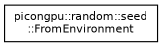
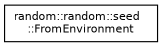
node "picongpu::random::seed ::FromEnvironment": label "picongpu::random::seed ::FromEnvironment" -> "random::random::seed ::FromEnvironment"
